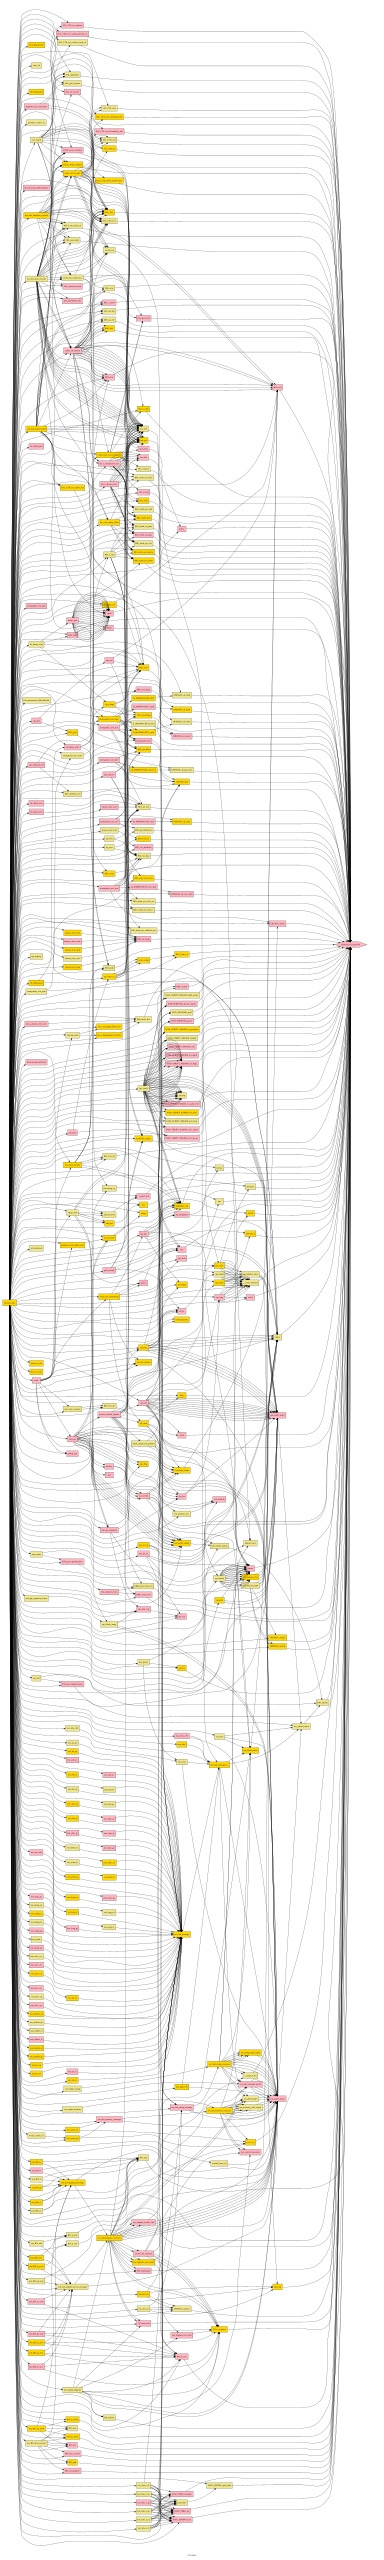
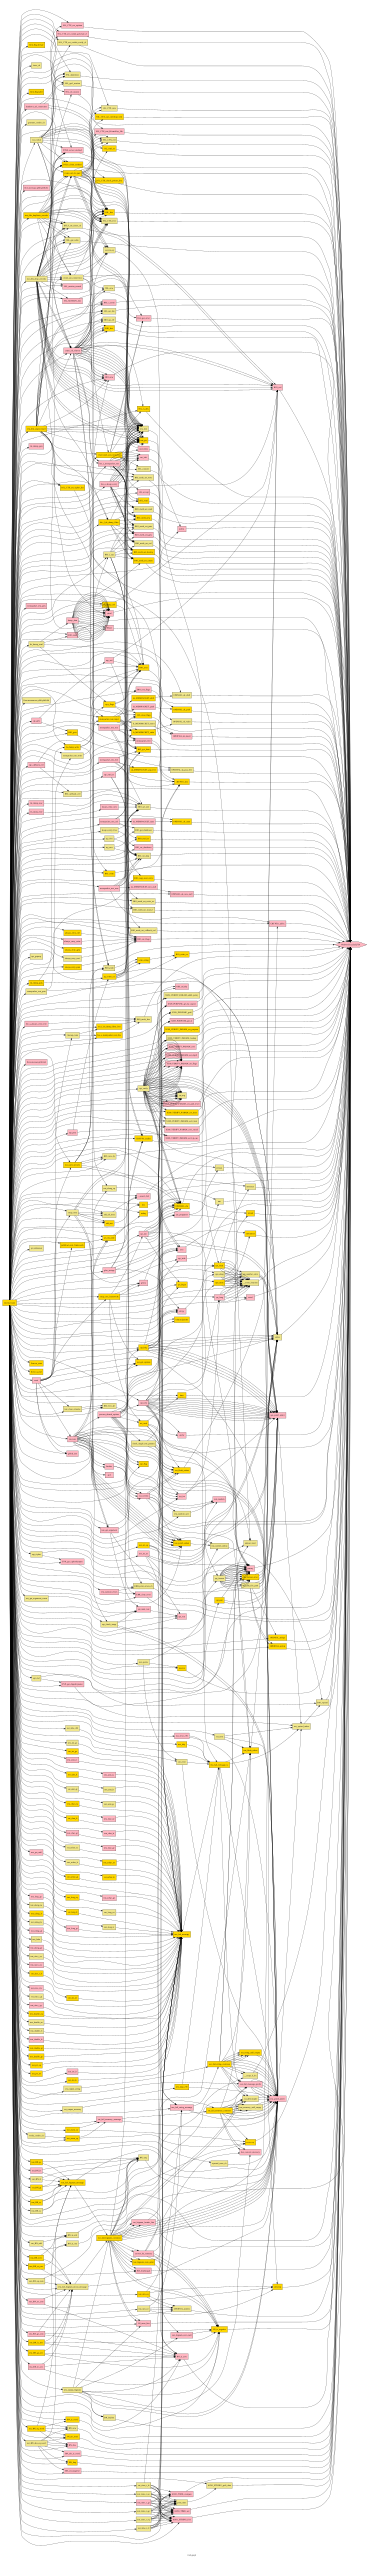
node "tls_dump_write": fillcolor lightpink -> gold
edge "OBJ_txt2obj" -> "Node0x55cc23a52750": removed
